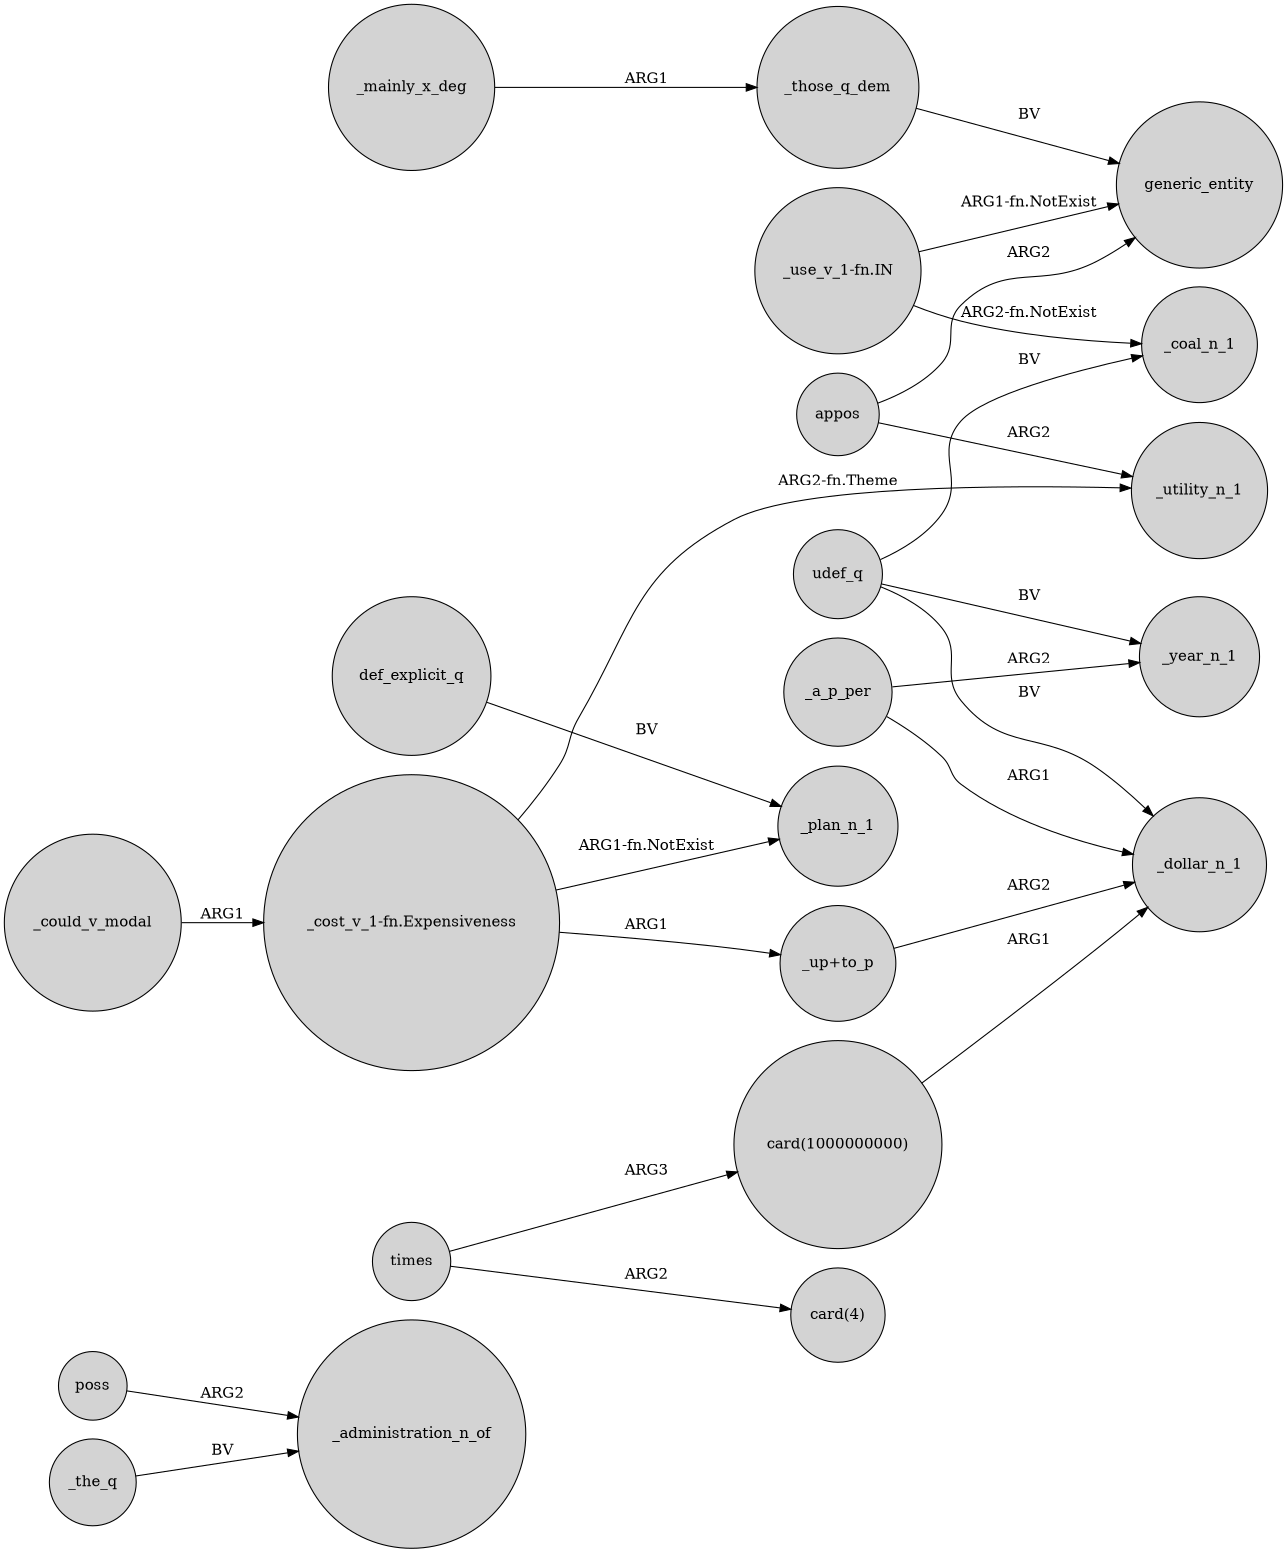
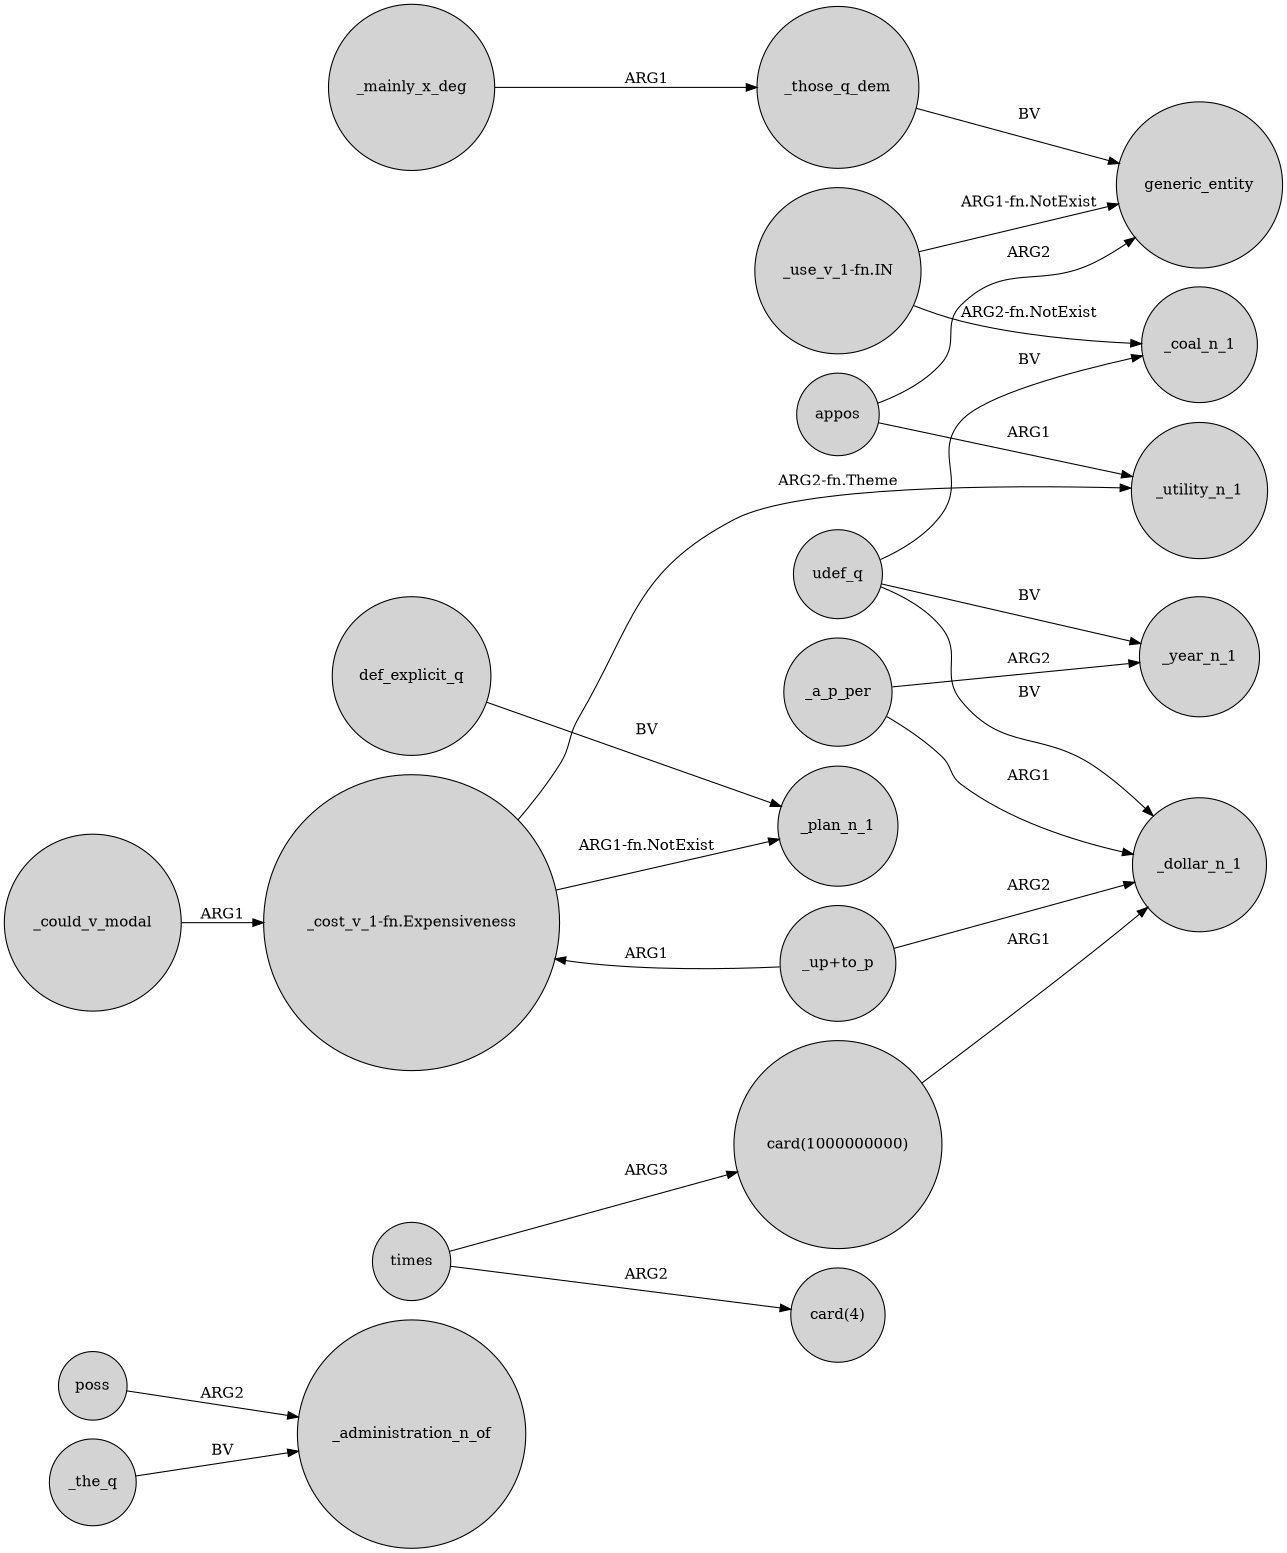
edge "appos" -> "_utility_n_1": label "ARG2" -> "ARG1"
edge "_cost_v_1-fn.Expensiveness" -> "_up+to_p": reversed
